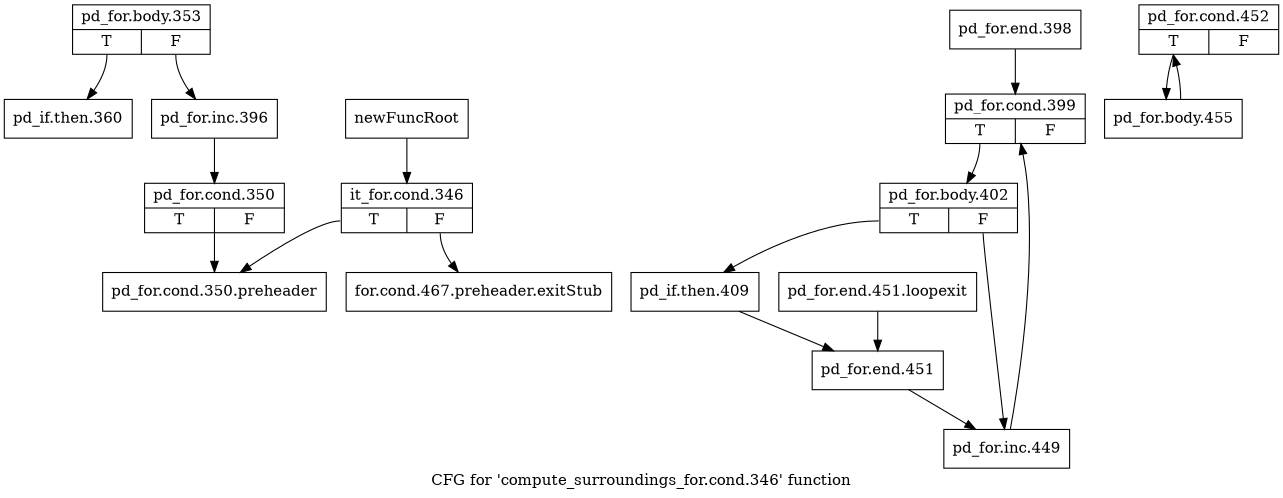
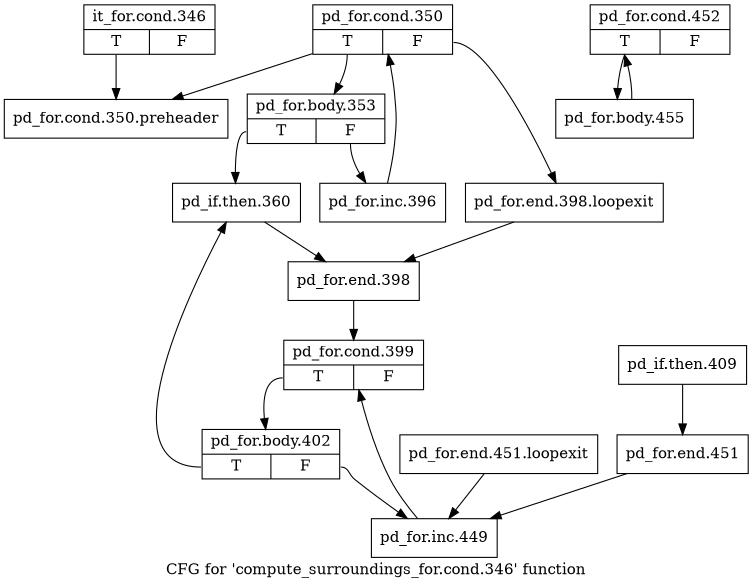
edge "pd_for.cond.350" -> "pd_for.body.353": added
node "newFuncRoot": removed
node "pd_for.end.398.loopexit": added
edge "pd_for.body.402" -> "pd_if.then.409": now "pd_for.body.402" -> "pd_if.then.360"
edge "pd_if.then.360" -> "pd_for.end.398": added
node "for.cond.467.preheader.exitStub": removed
edge "pd_for.end.451.loopexit" -> "pd_for.end.451": now "pd_for.end.451.loopexit" -> "pd_for.inc.449"
